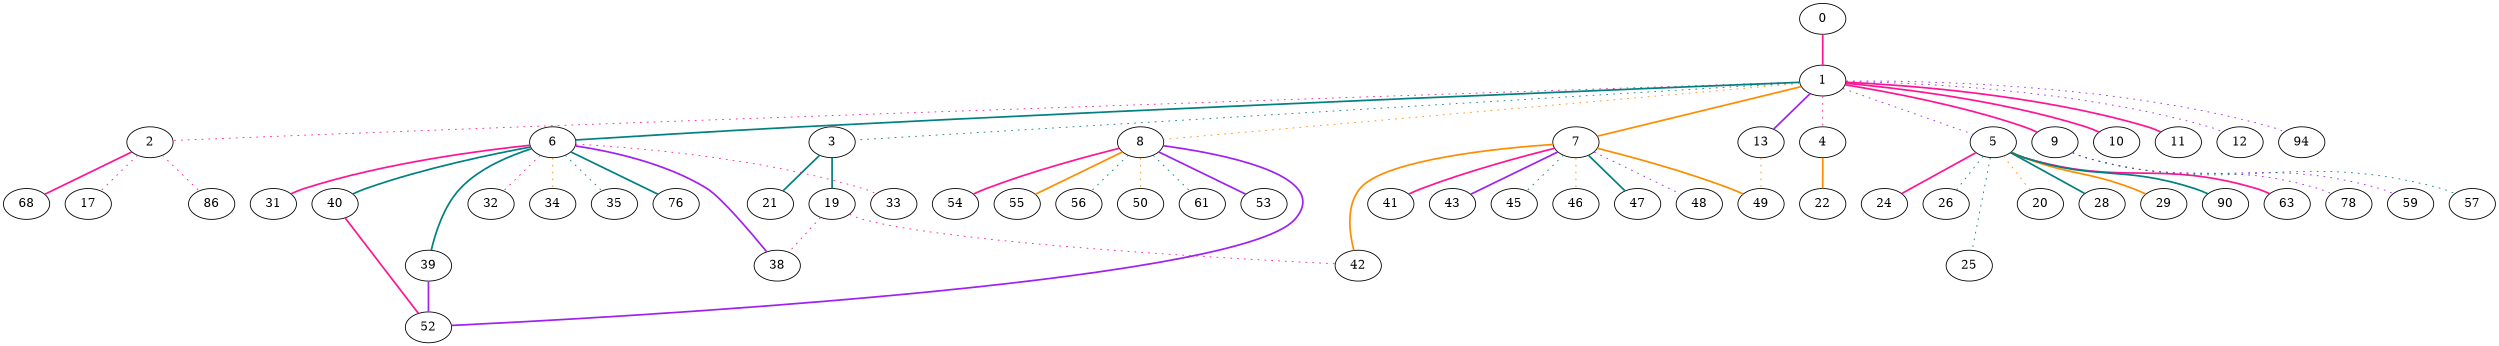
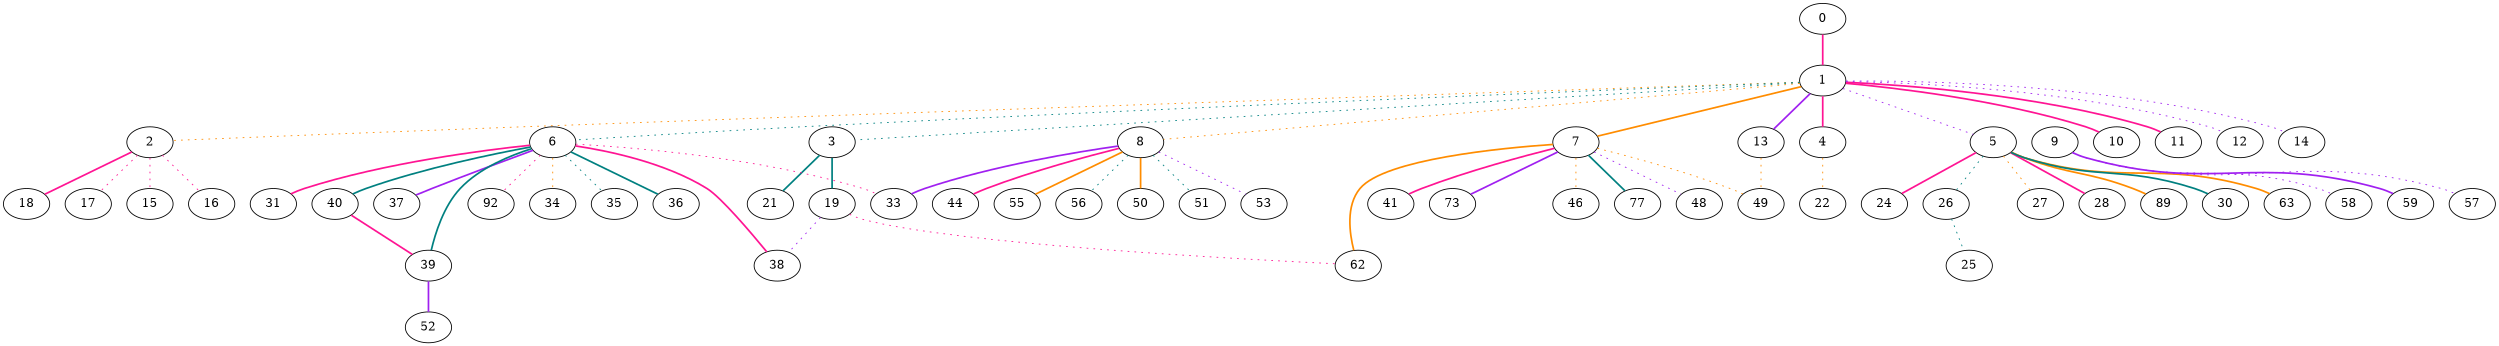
edge "1" -- "9": removed
edge "1" -- "6": style bold -> dotted
edge "1" -- "2": color deeppink -> darkorange
edge "1" -- "4": style dotted -> bold
node "94": label "94" -> "14"
edge "7" -- "49": style bold -> dotted
edge "9" -- "57": color teal -> purple
edge "8" -- "50": style dotted -> bold
edge "8" -- "53": style bold -> dotted
edge "4" -- "22": style bold -> dotted
edge "5" -- "28": color teal -> deeppink
edge "5" -- "63": color deeppink -> darkorange
edge "9" -- "59": style dotted -> bold
edge "6" -- "38": color purple -> deeppink
node "68": label "68" -> "18"
node "15": added
node "86": label "86" -> "16"
node "37": added
node "32": label "32" -> "92"
node "76": label "76" -> "36"
node "54": label "54" -> "44"
node "61": label "61" -> "51"
node "43": label "43" -> "73"
node "45": removed
node "47": label "47" -> "77"
edge "5" -- "25": now "26" -- "25"
node "20": label "20" -> "27"
node "29": label "29" -> "89"
node "90": label "90" -> "30"
node "78": label "78" -> "58"
edge "19" -- "38": color deeppink -> purple
edge "40" -- "52": now "40" -- "39"
node "42": label "42" -> "62"
edge "8" -- "52": now "8" -- "33"
